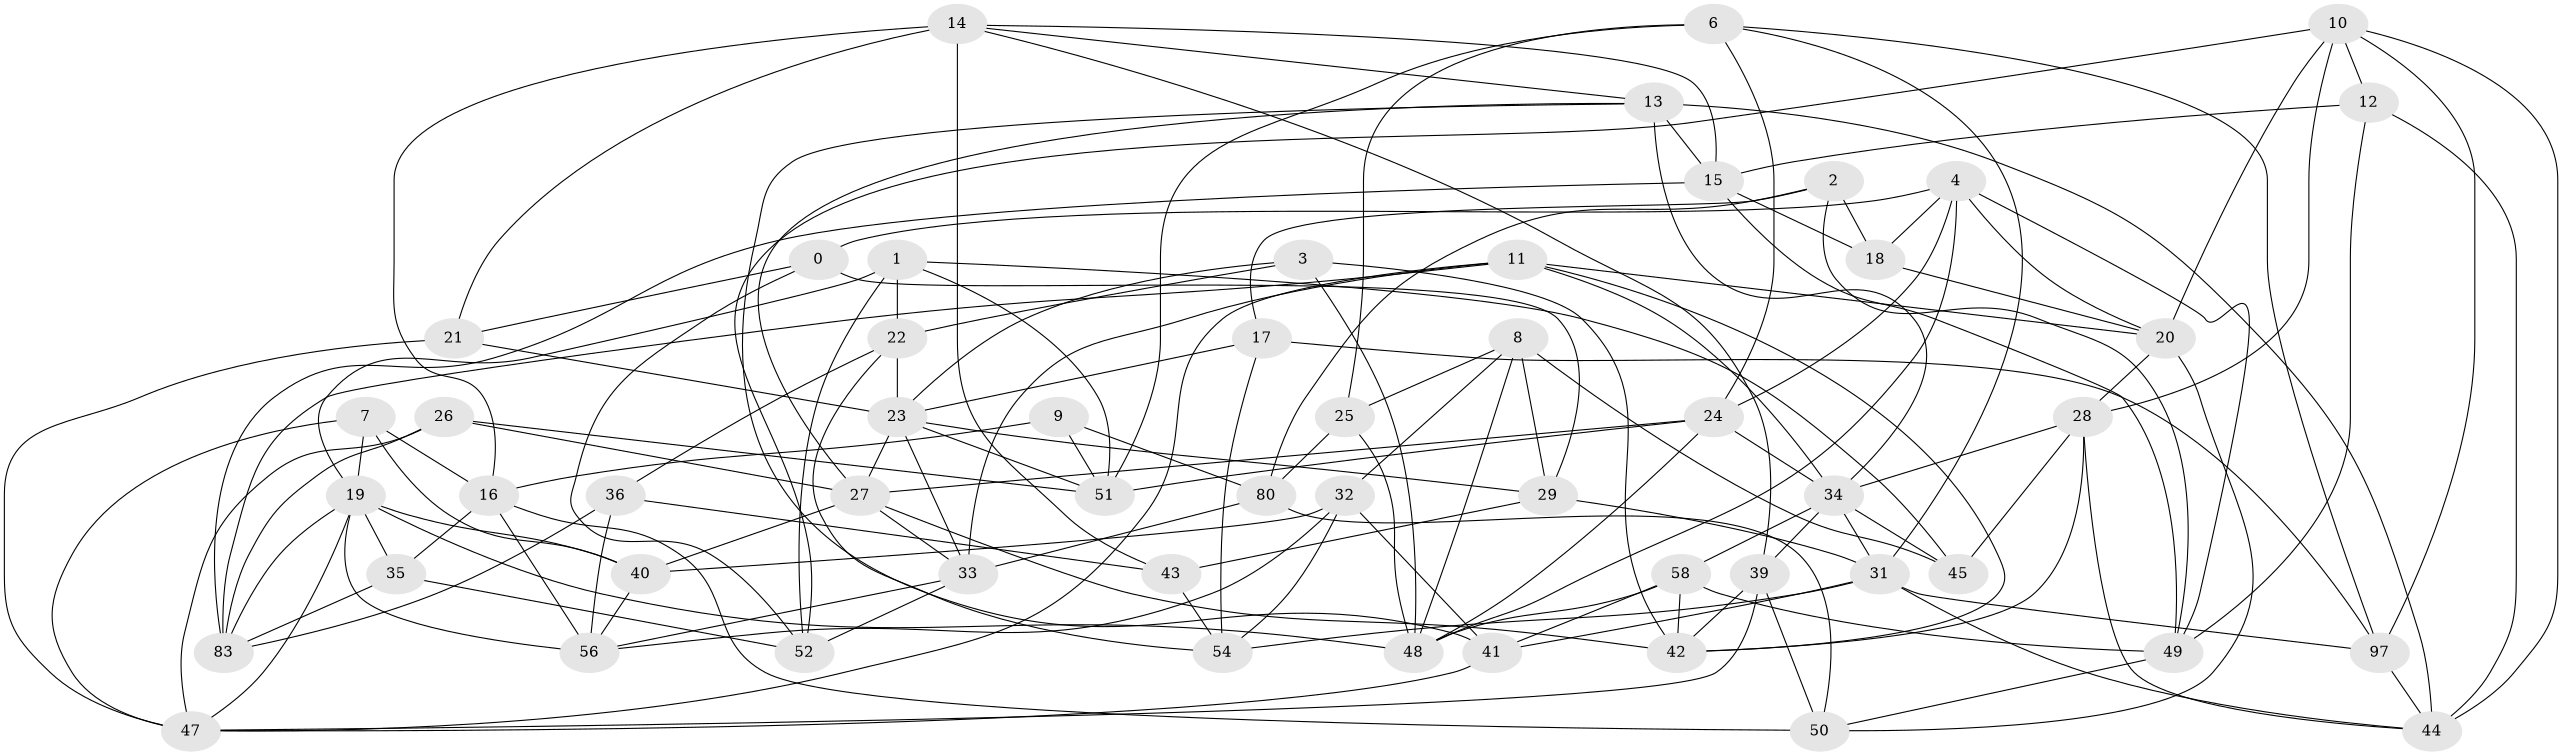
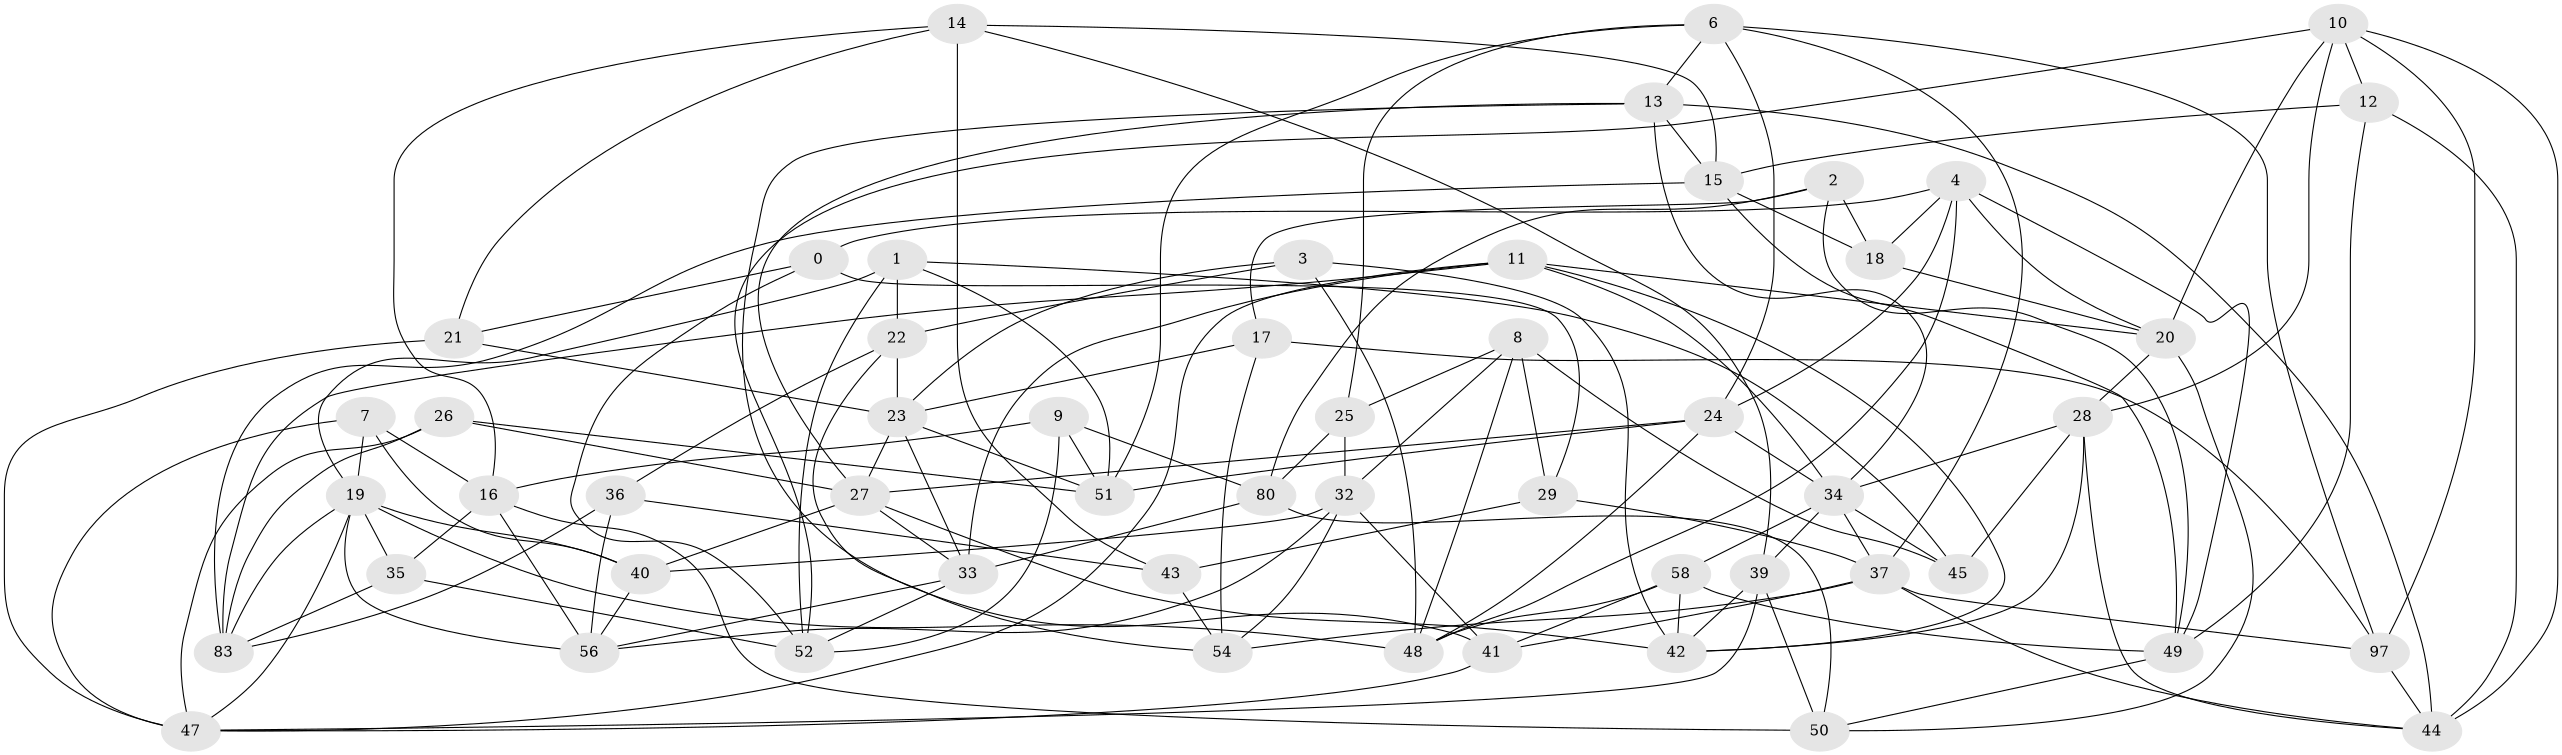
edge "14" -- "13": now "6" -- "13"
edge "23" -- "29": removed
edge "25" -- "48": now "25" -- "32"
node "31": label "31" -> "37"
edge "9" -- "52": added
